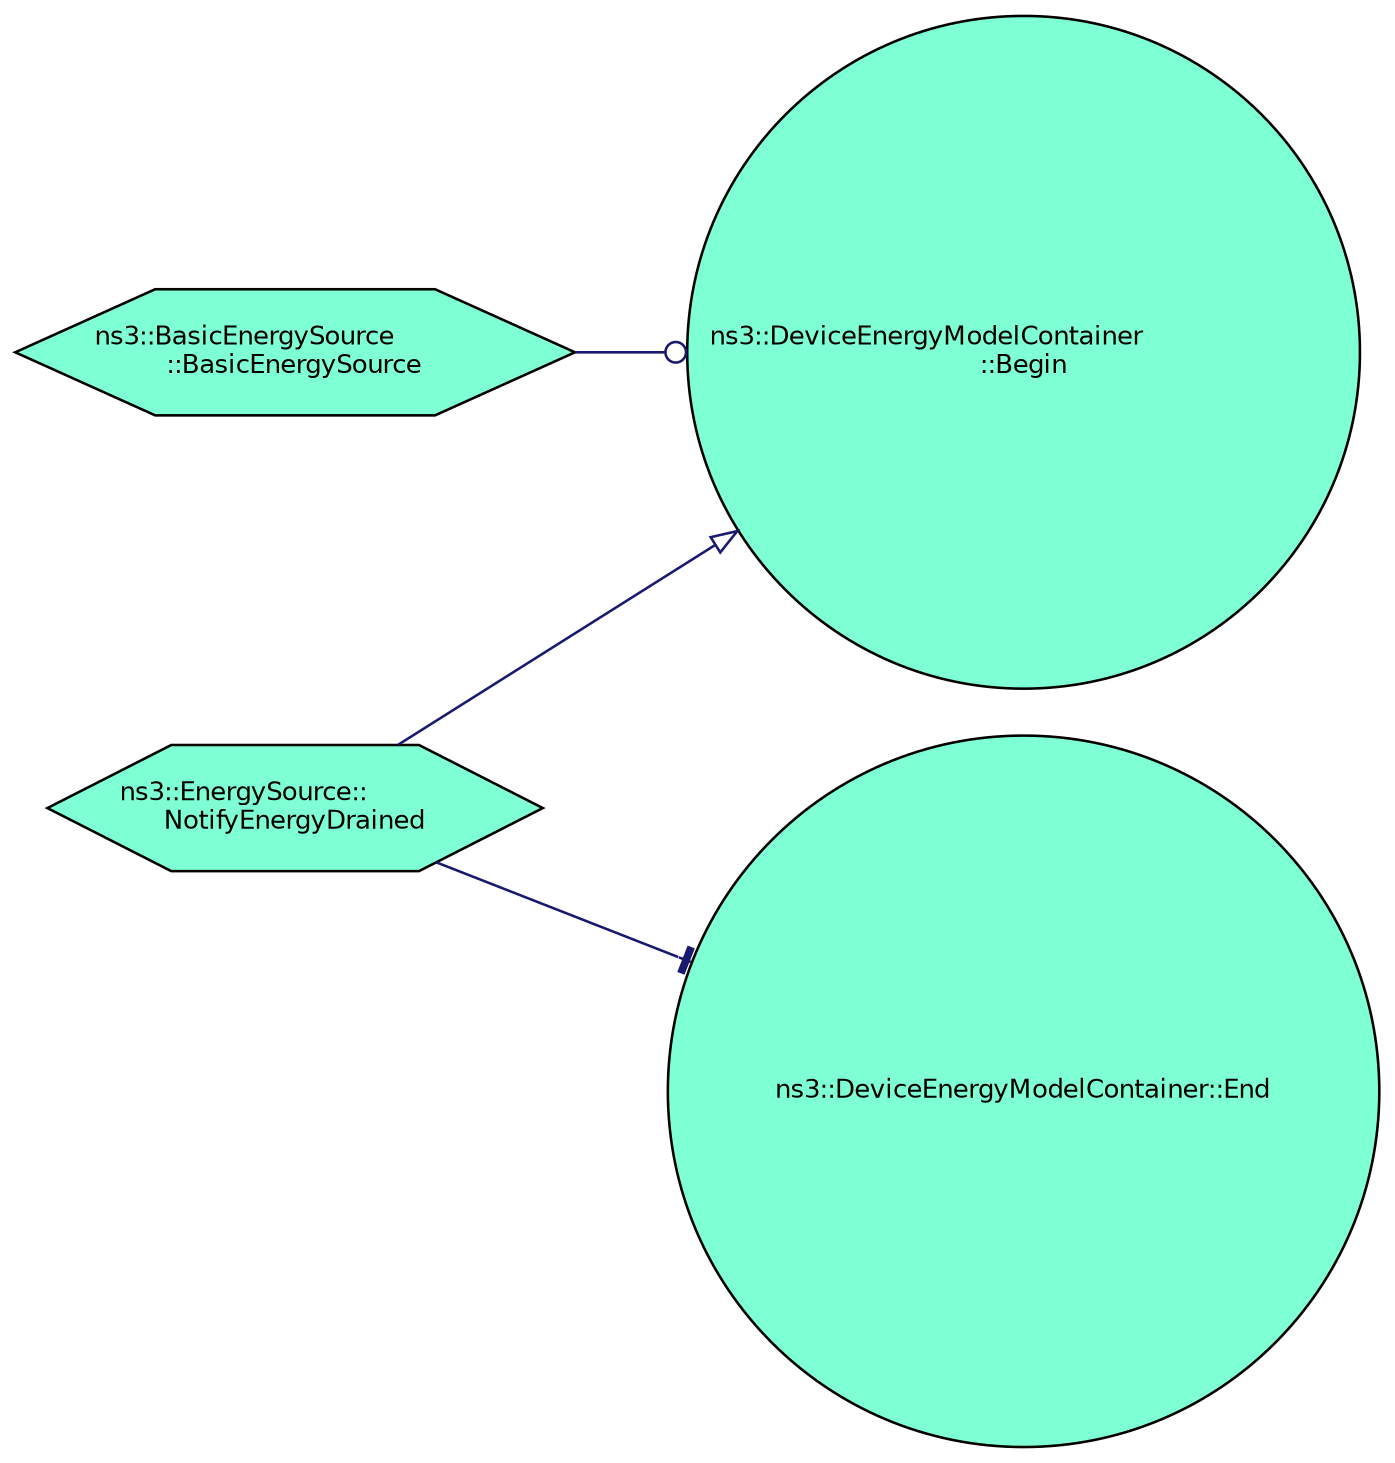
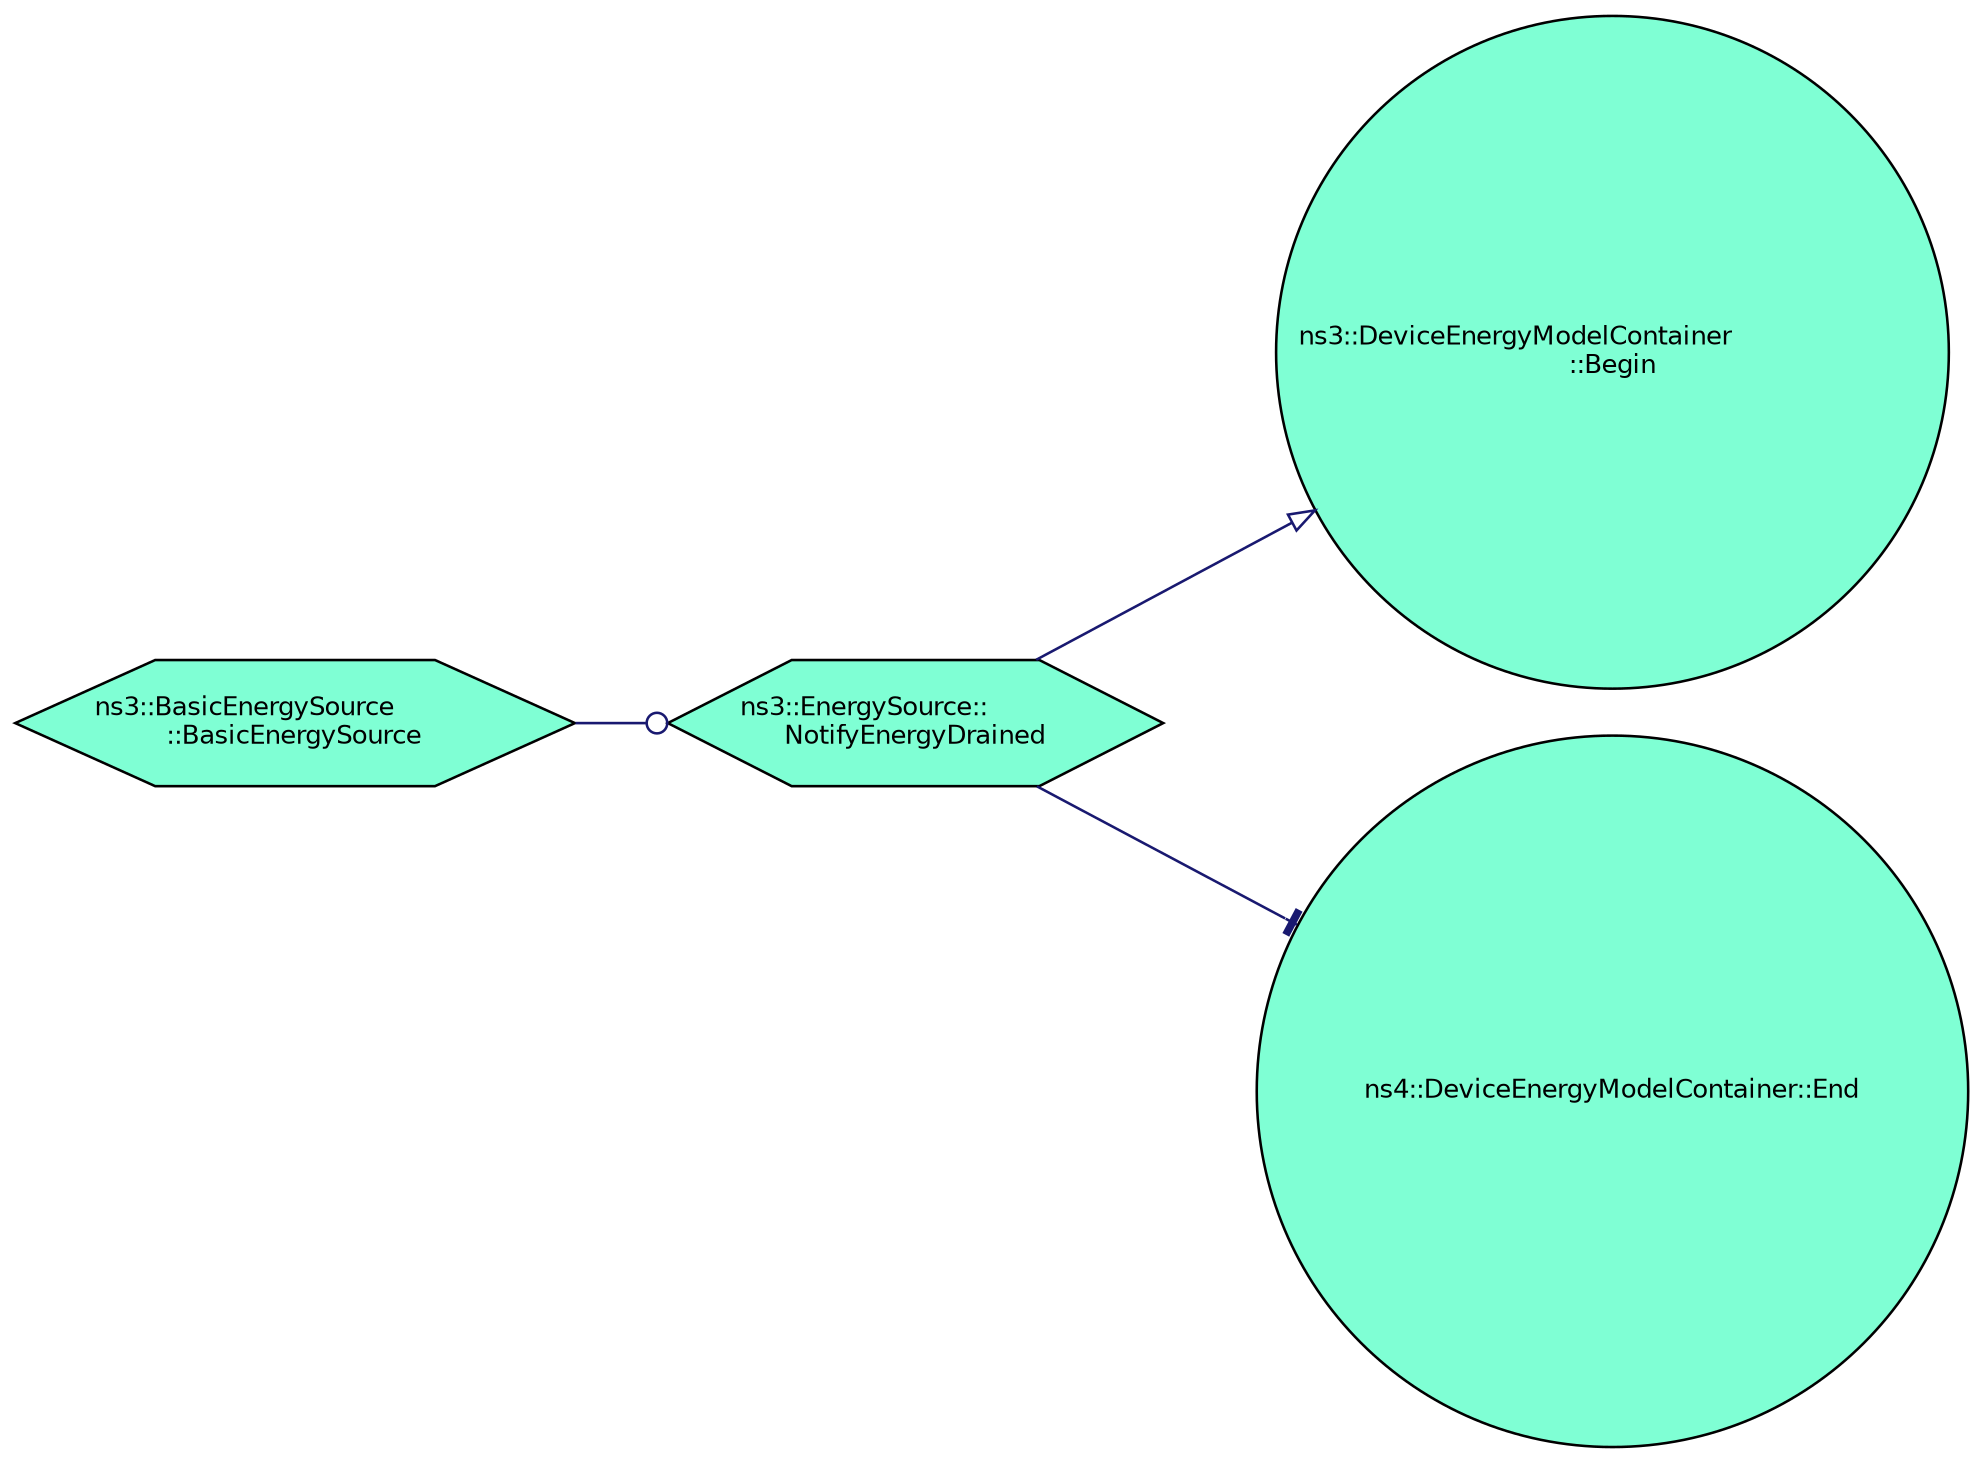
edge "ns3::BasicEnergySource ::BasicEnergySource" -> "ns3::DeviceEnergyModelContainer ::Begin": now "ns3::BasicEnergySource ::BasicEnergySource" -> "ns3::EnergySource:: NotifyEnergyDrained"
node "ns3::DeviceEnergyModelContainer::End": label "ns3::DeviceEnergyModelContainer::End" -> "ns4::DeviceEnergyModelContainer::End"
